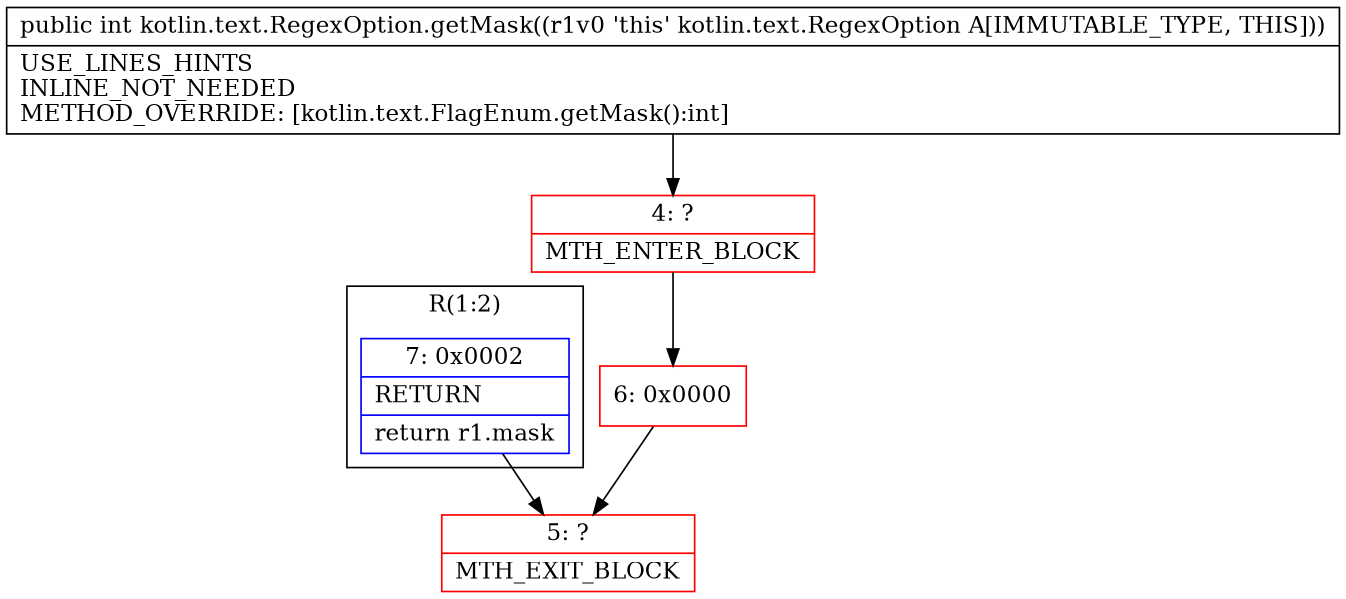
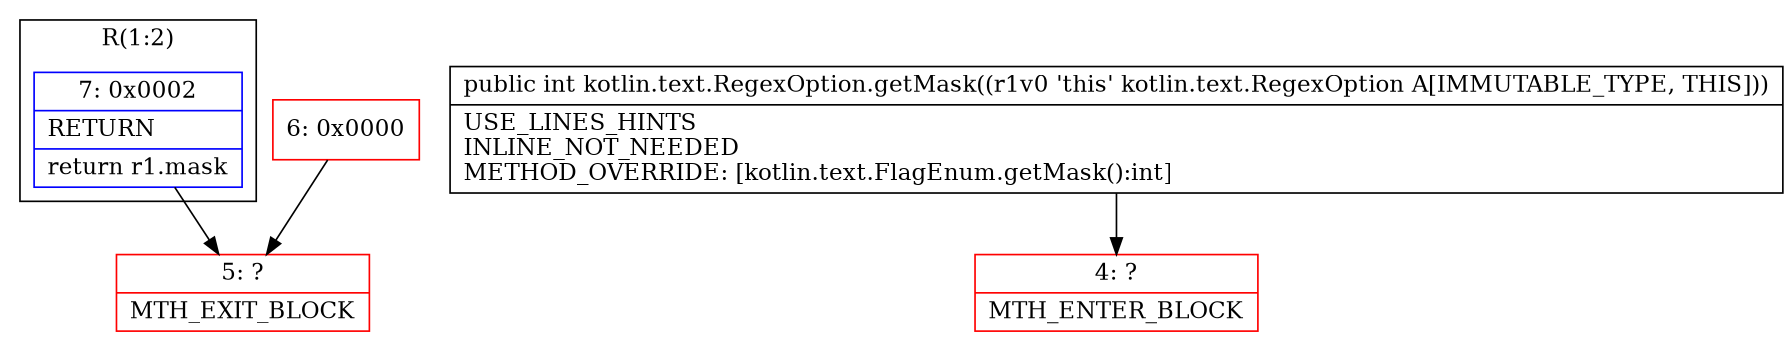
edge "4: ?" -> "6: 0x0000": removed
